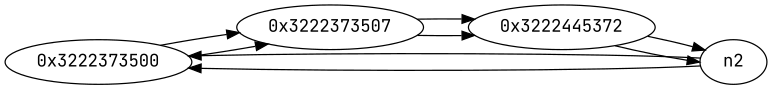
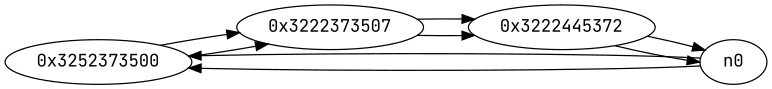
node "0x3222373500": label "0x3222373500" -> "0x3252373500"
node "n2": label "n2" -> "n0"
